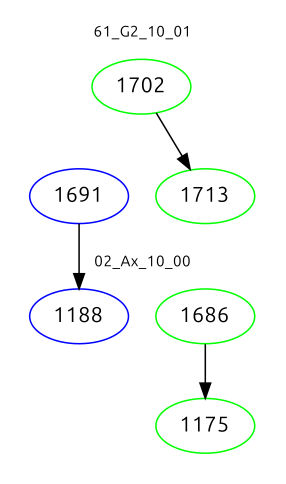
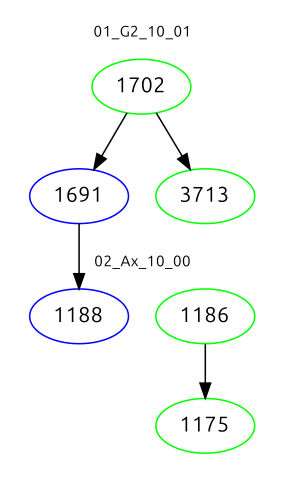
cluster "61_G2_10_01": label "61_G2_10_01" -> "01_G2_10_01"
edge "1702" -> "1691": added
node "1713": label "1713" -> "3713"
node "1686": label "1686" -> "1186"
